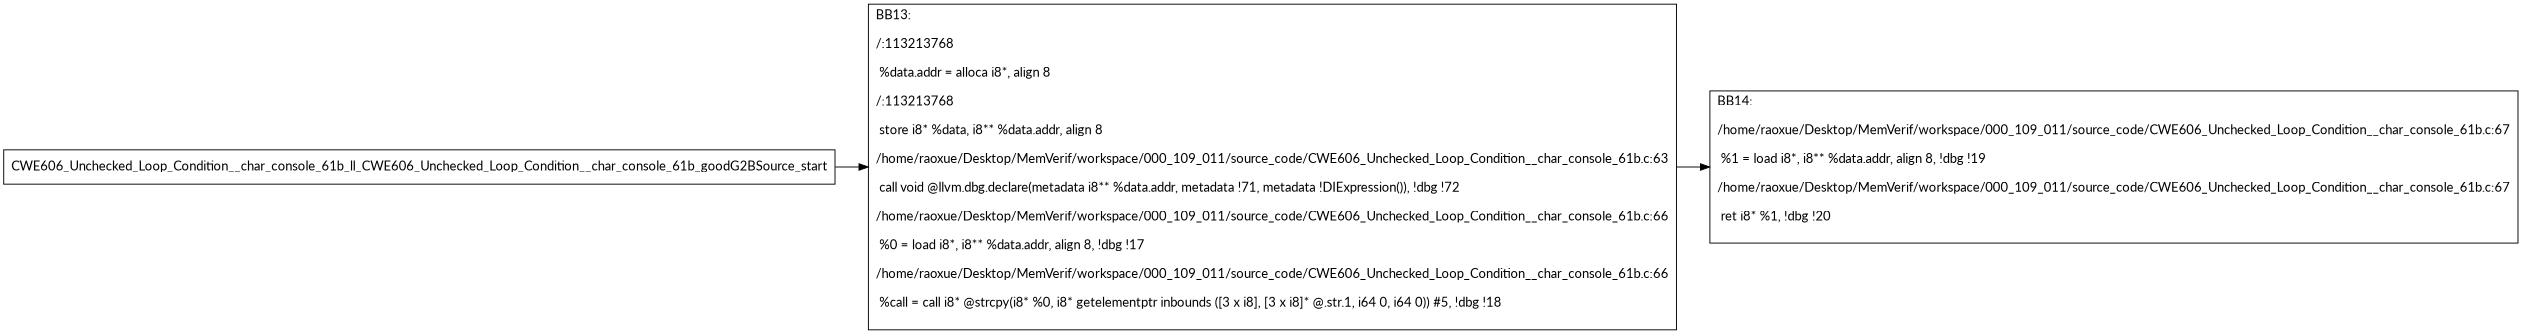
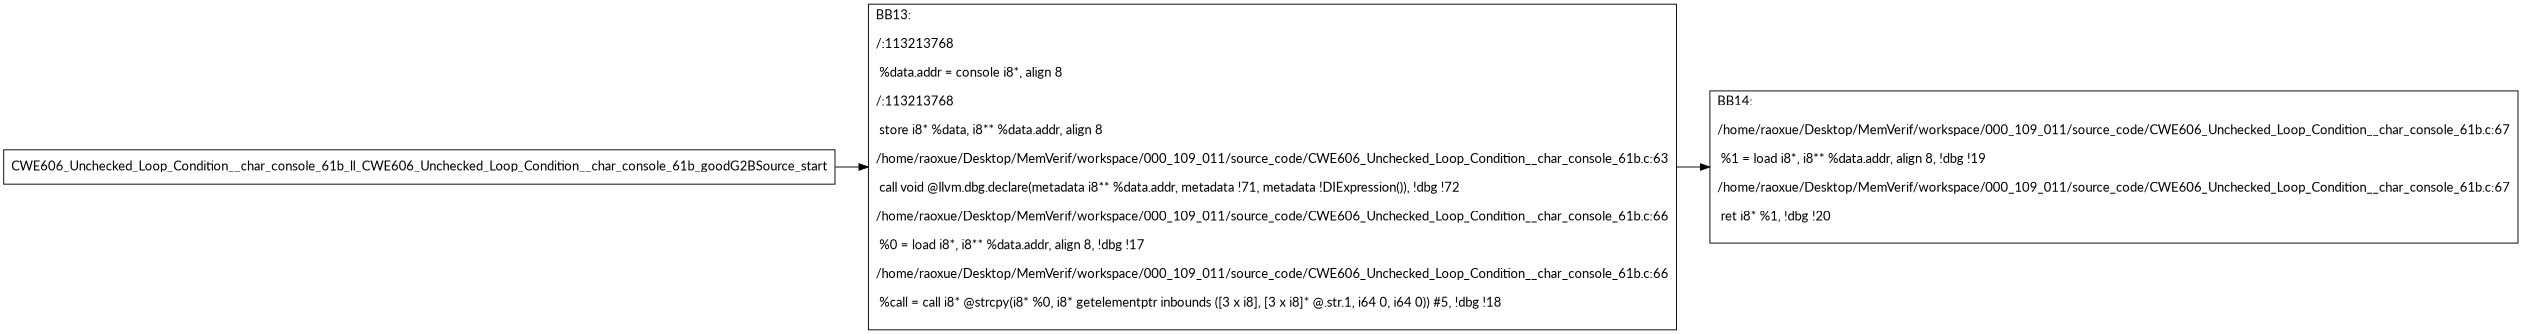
node "BB13:": text "%data.addr = alloca i8*, align 8" -> "%data.addr = console i8*, align 8"
